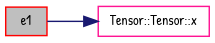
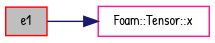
node "Tensor::Tensor::x": label "Tensor::Tensor::x" -> "Foam::Tensor::x"
